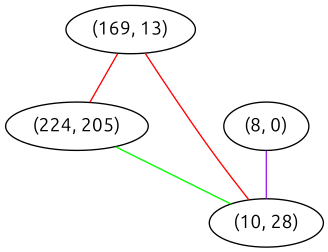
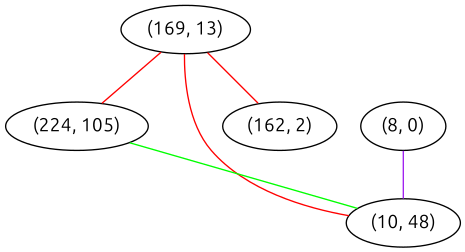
node "(224, 205)": label "(224, 205)" -> "(224, 105)"
node "(162, 2)": added
node "(10, 28)": label "(10, 28)" -> "(10, 48)"
